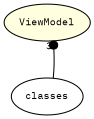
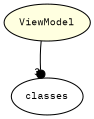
edge "classes" -> "ViewModel": reversed
